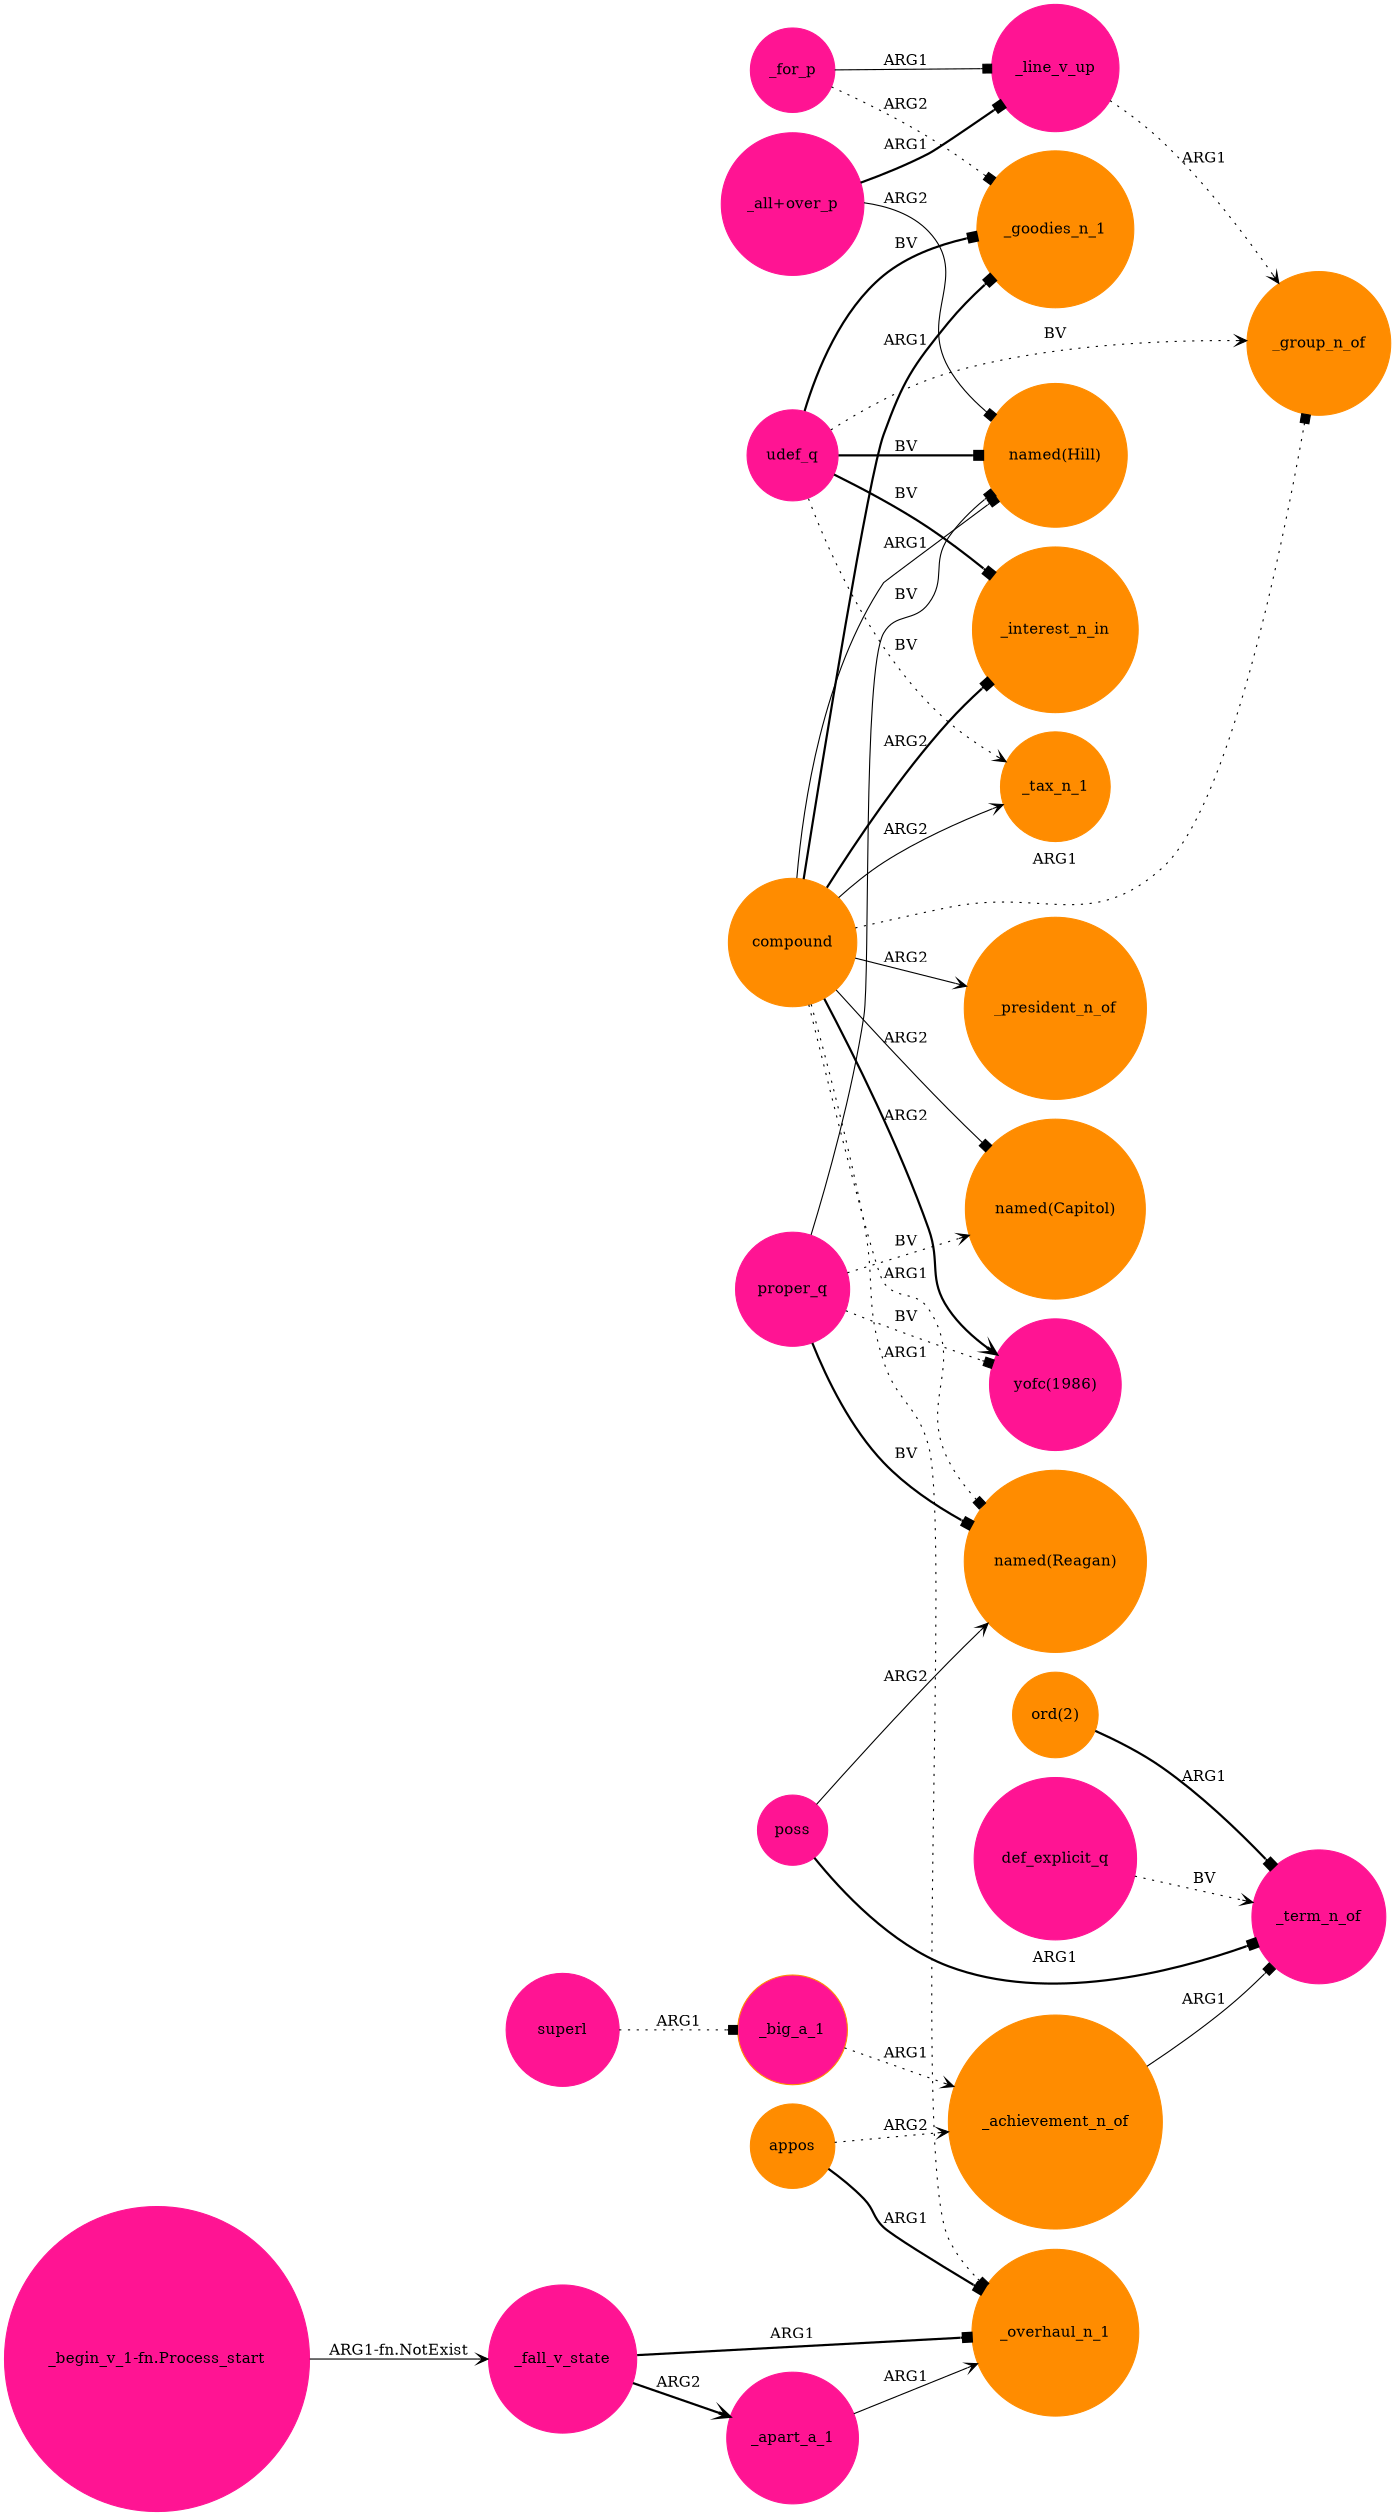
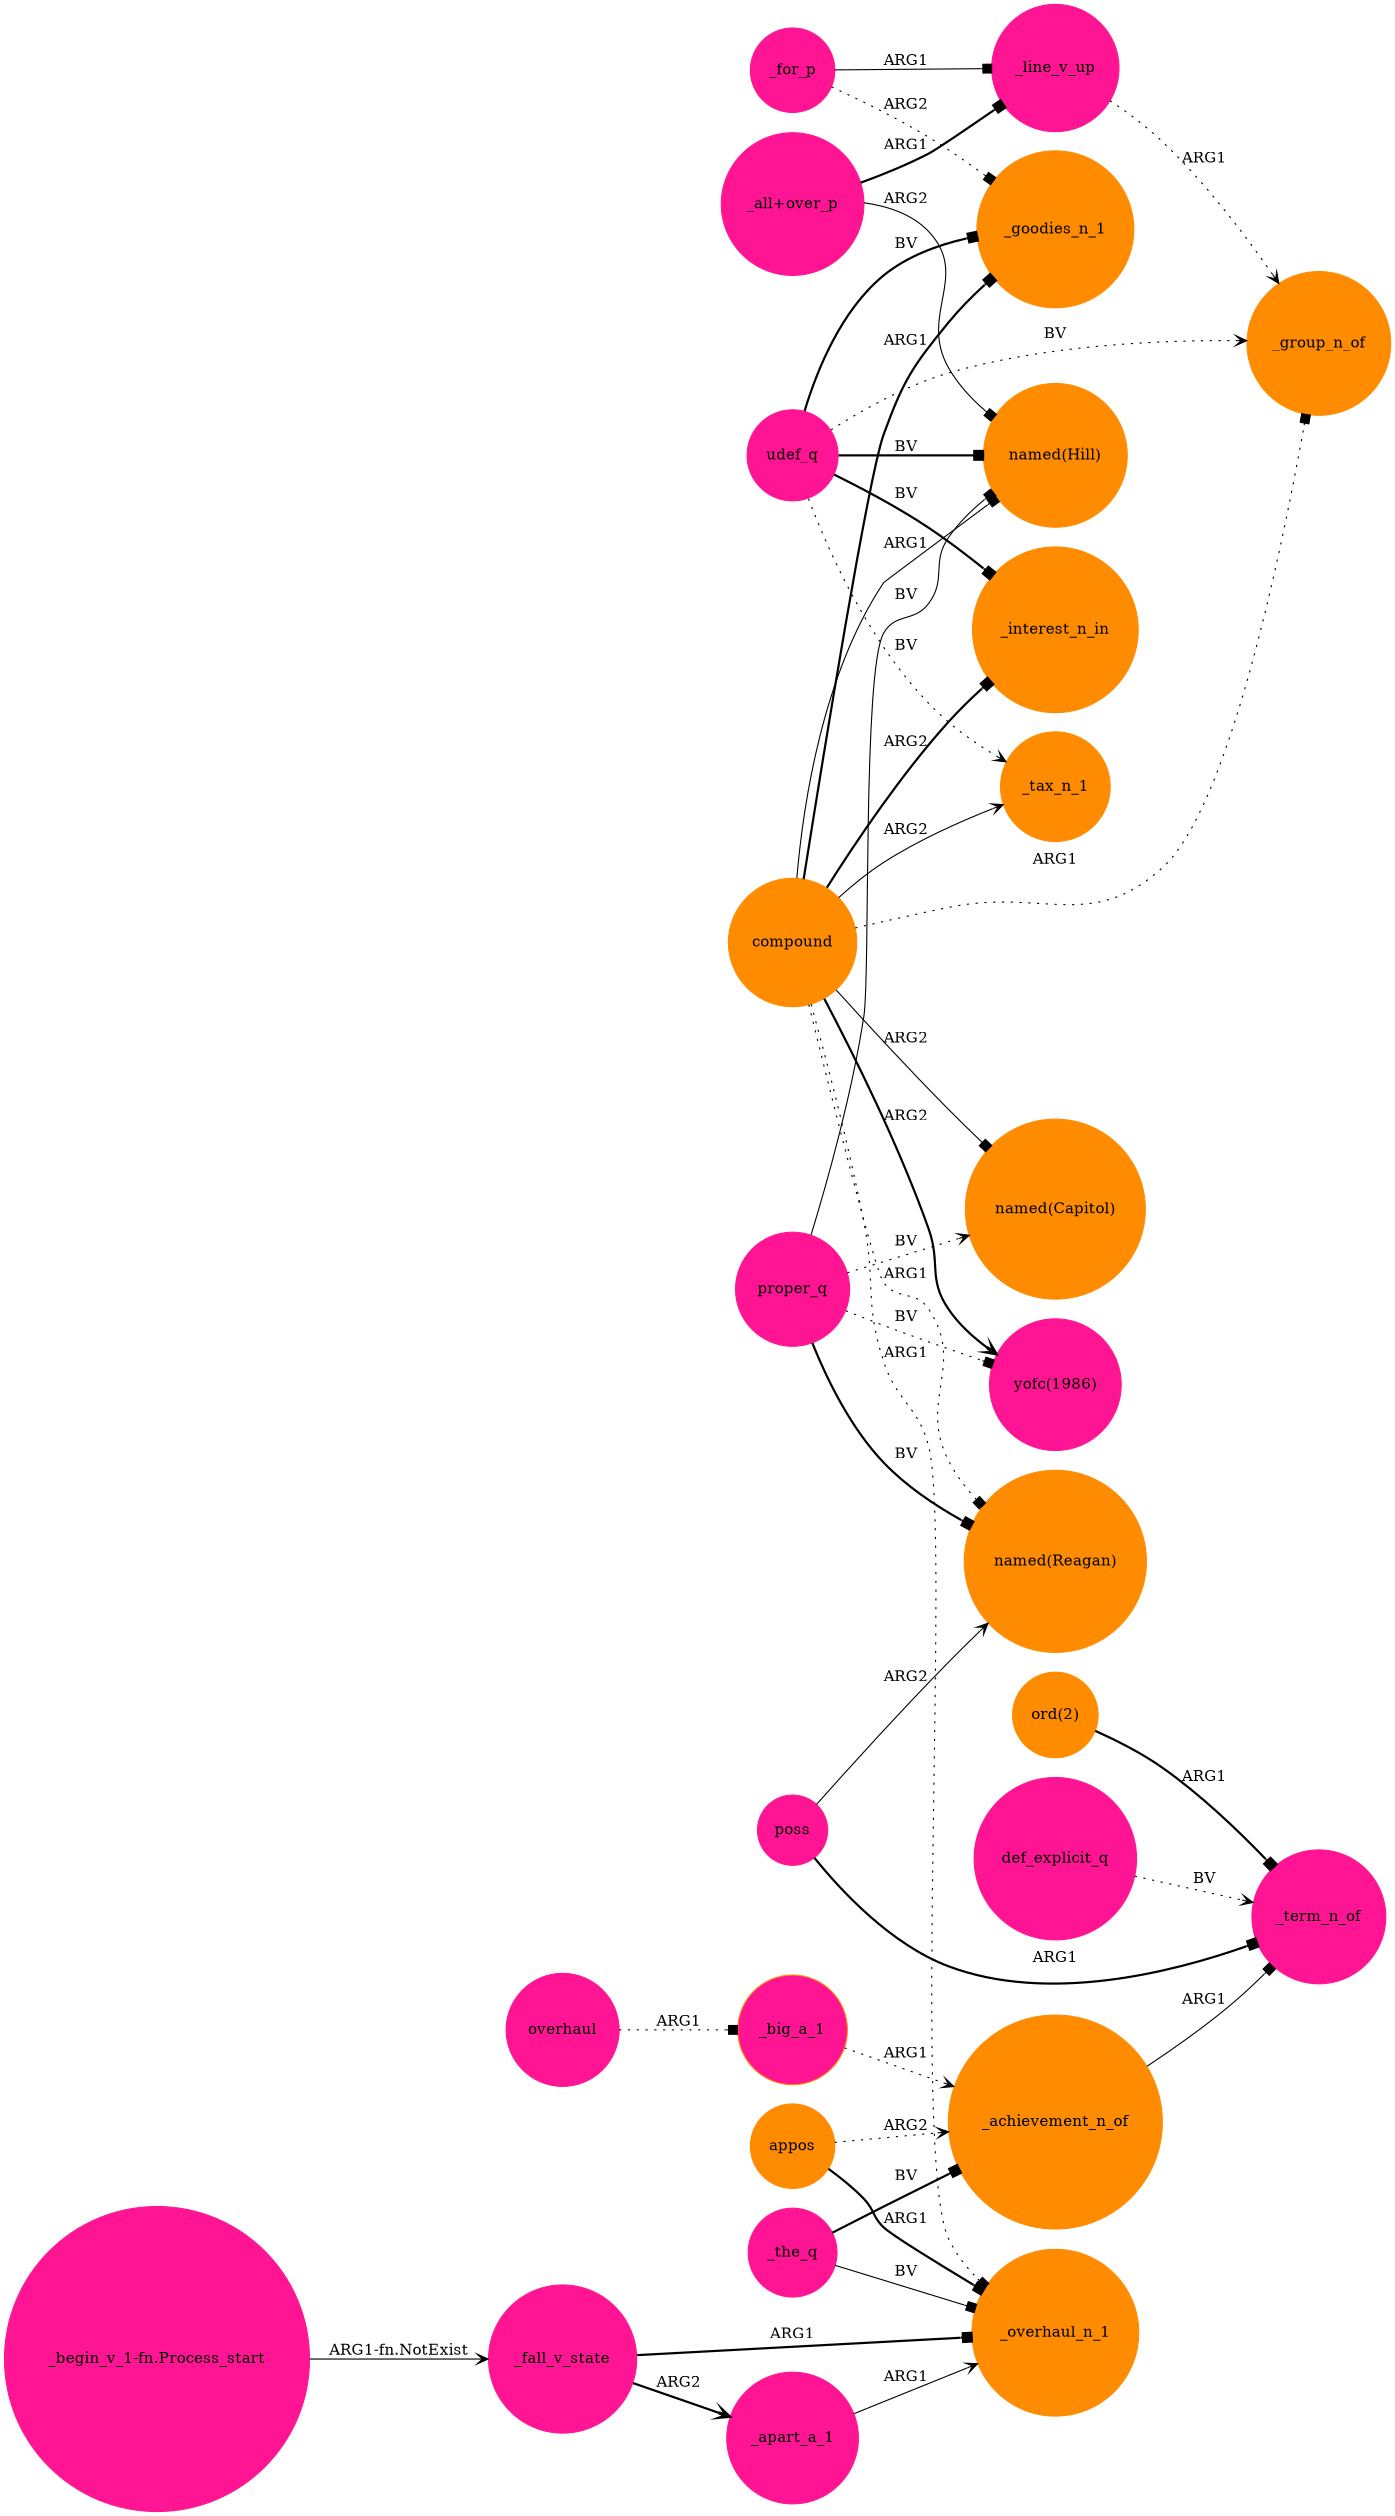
node "_president_n_of": removed
node "superl": label "superl" -> "overhaul"
node "_the_q": added
